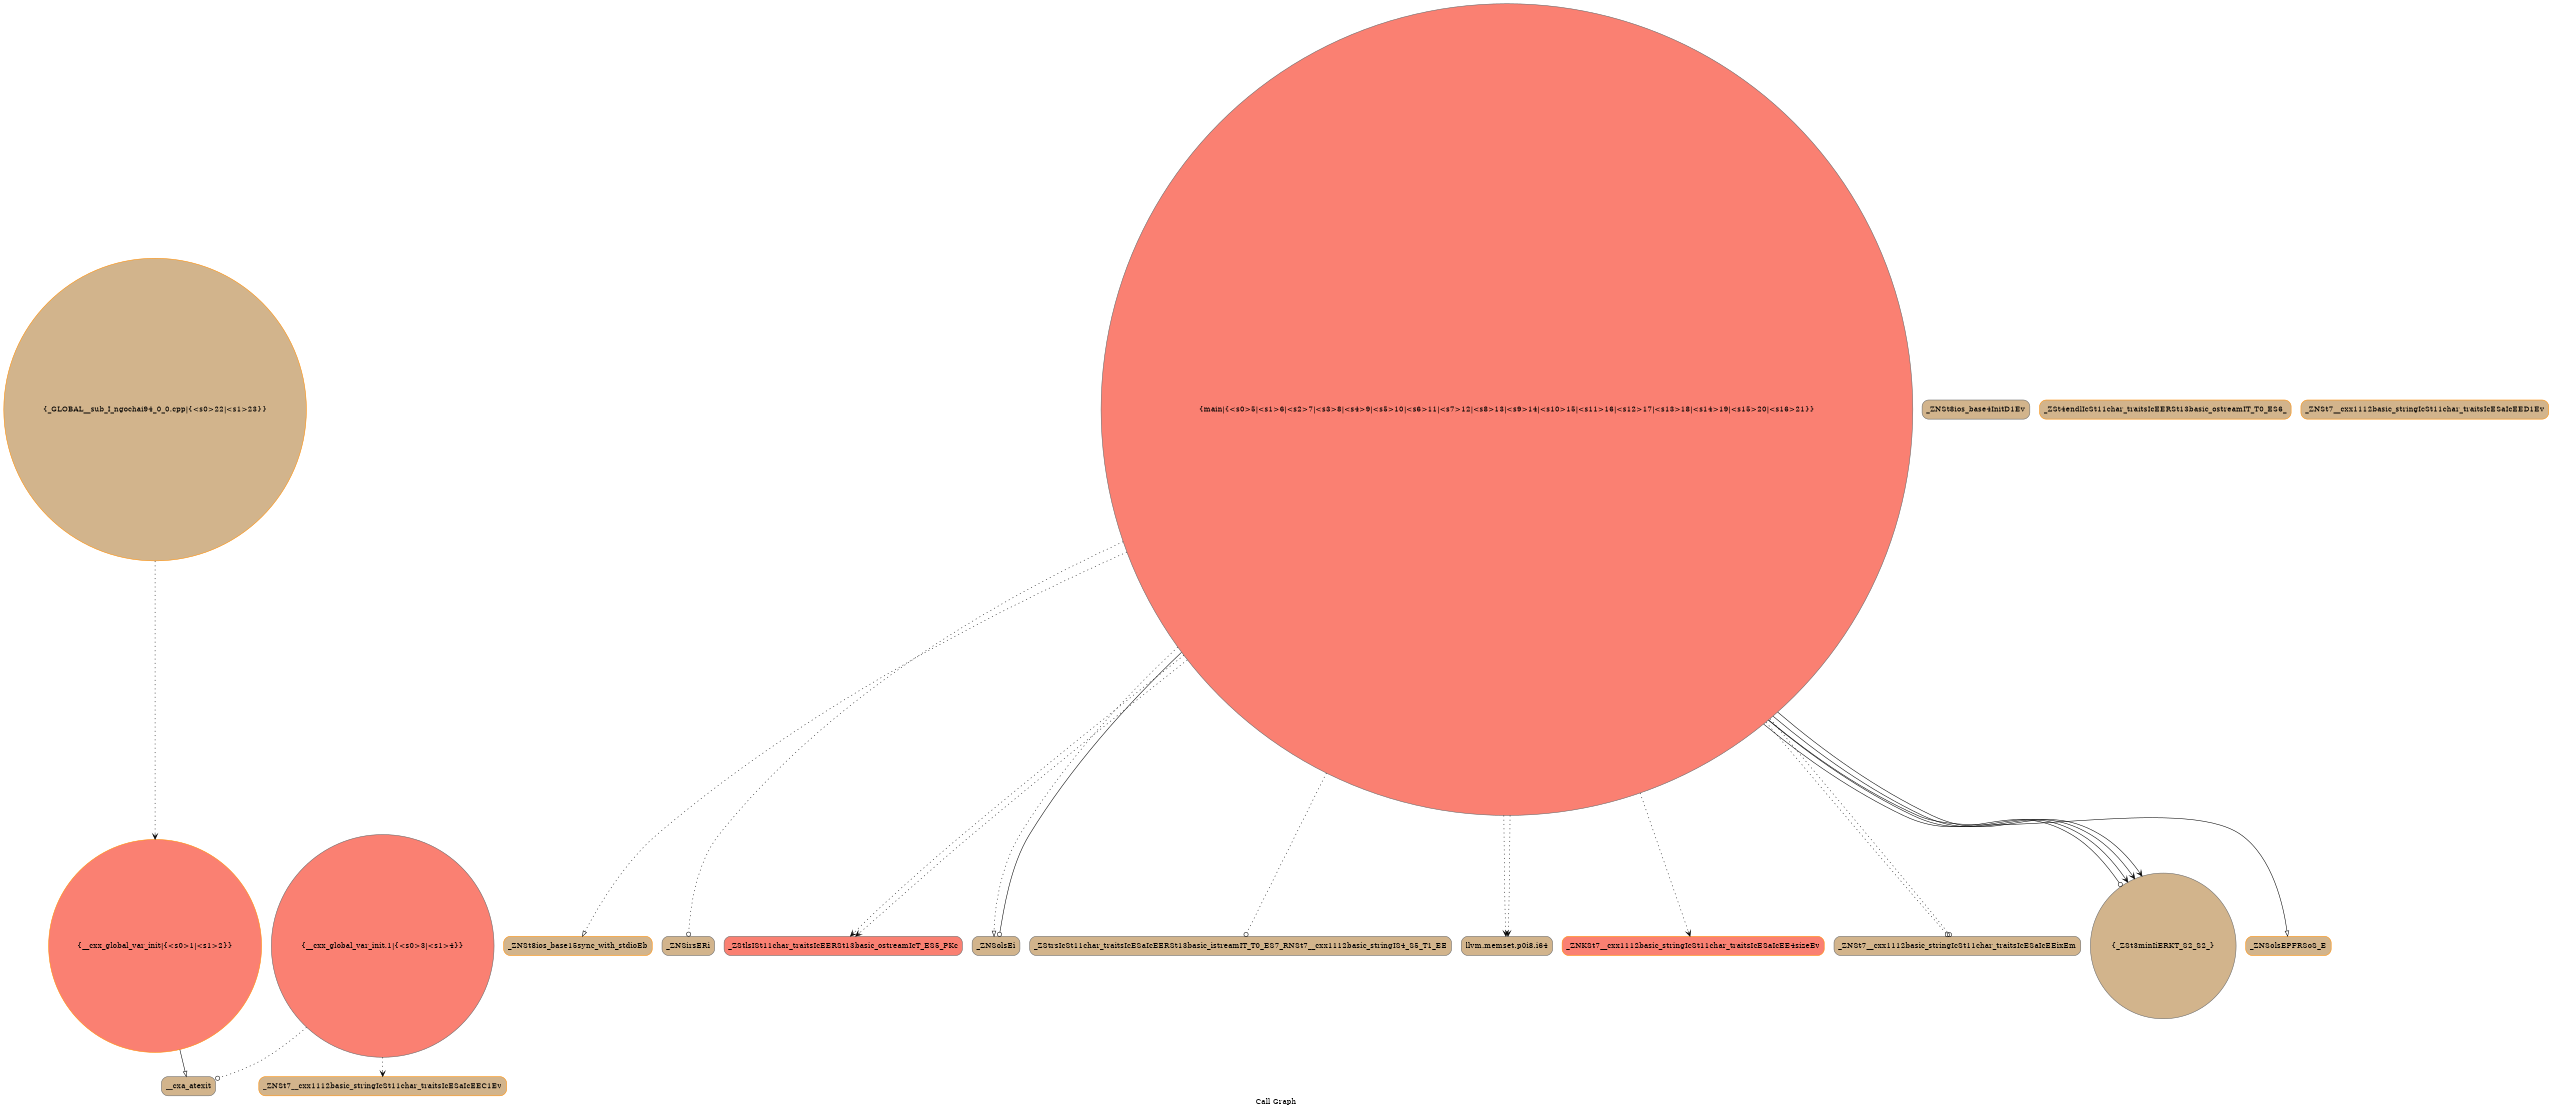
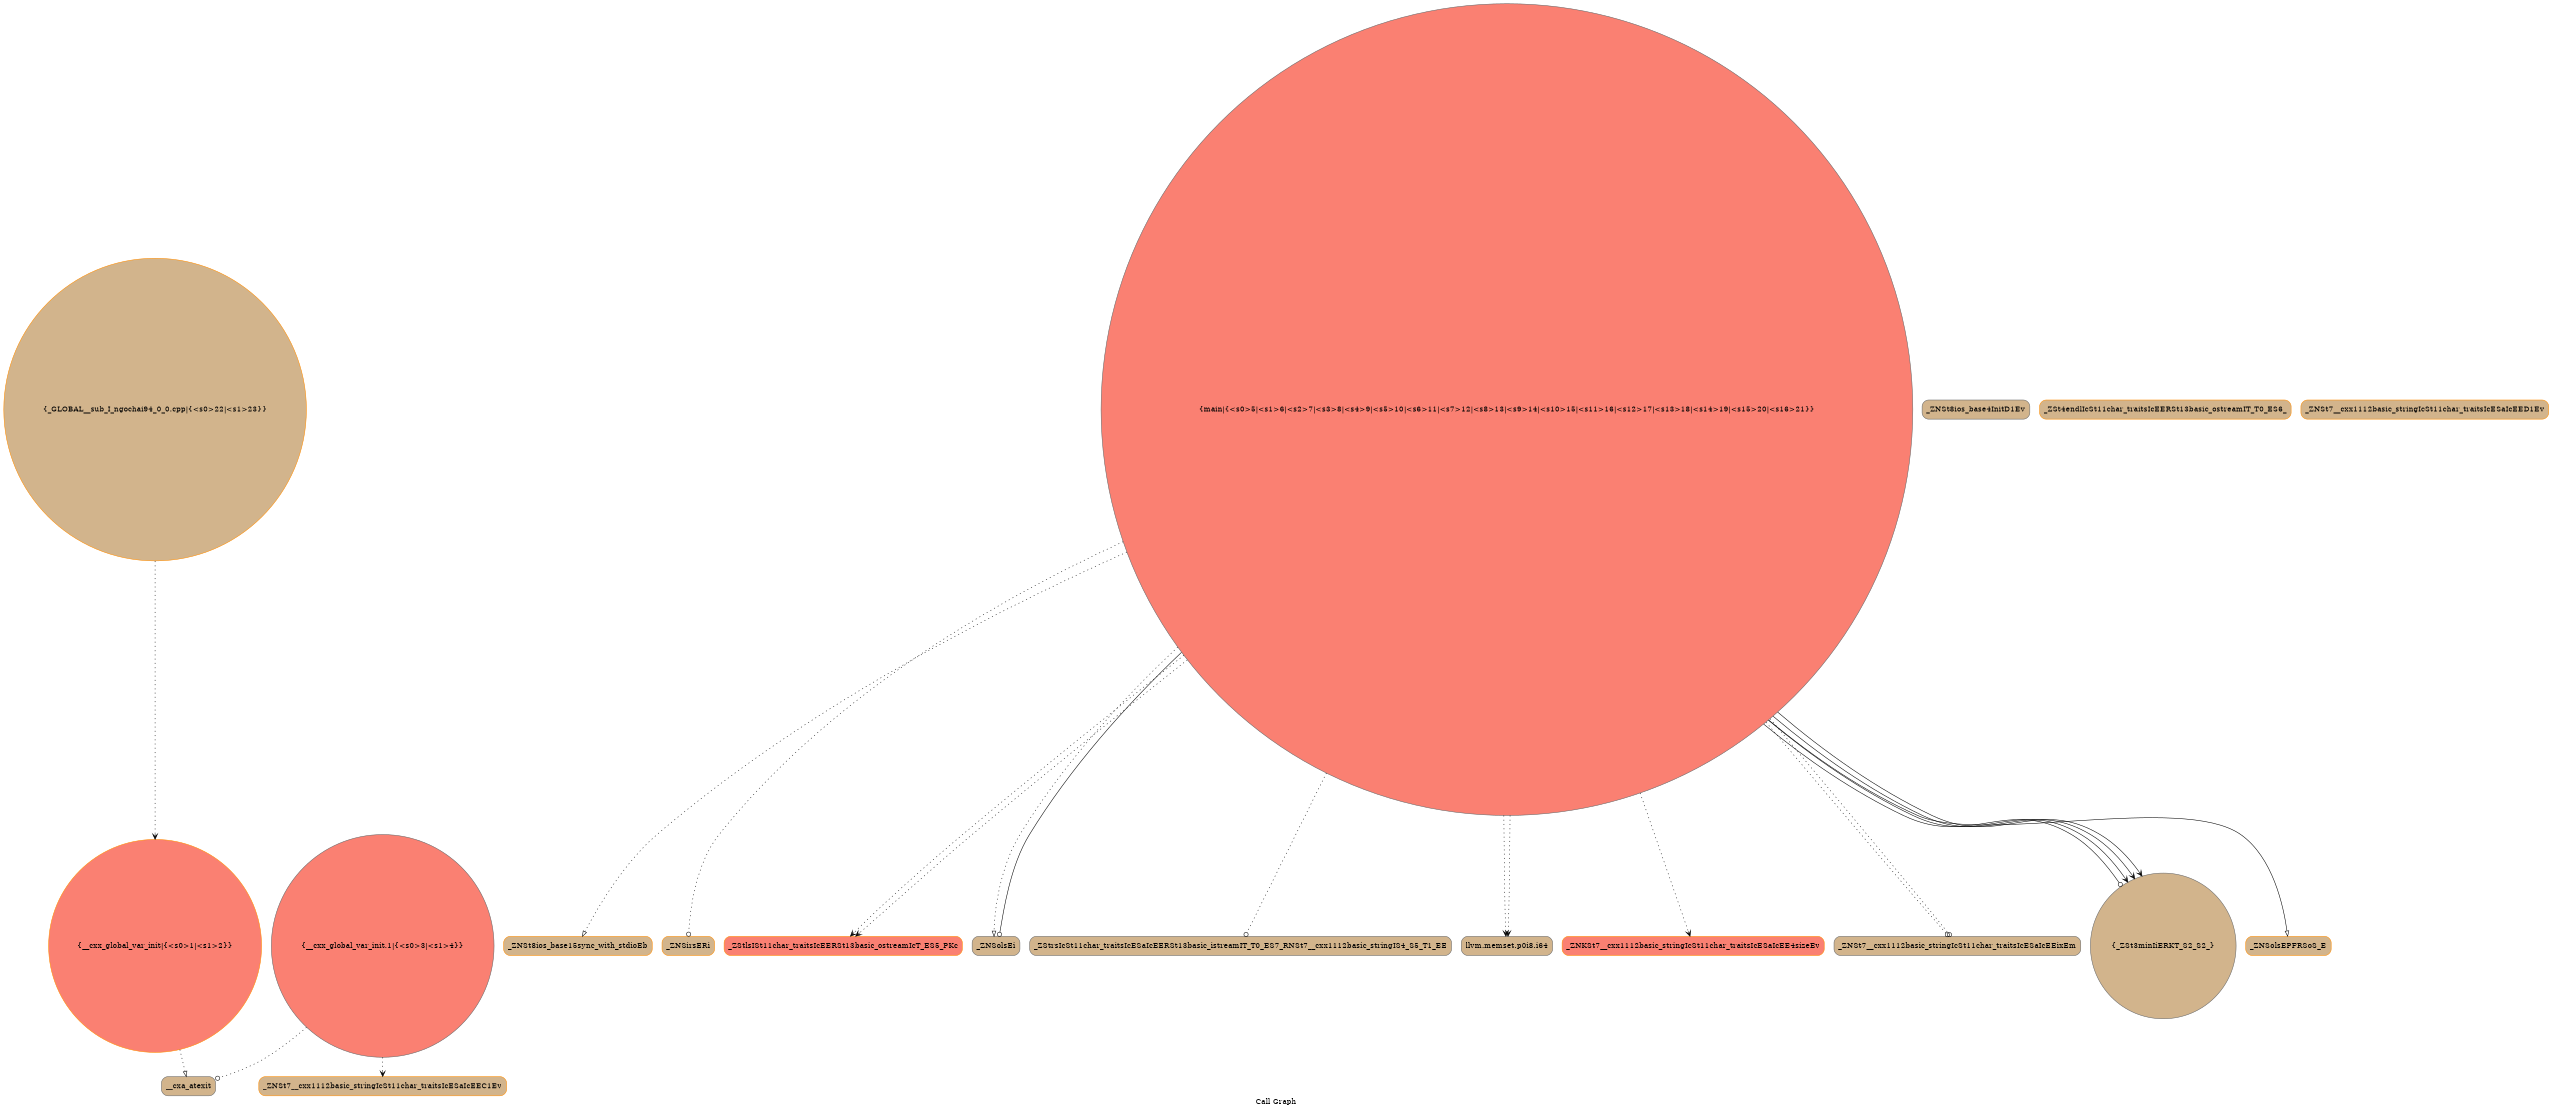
node "_ZNSirsERi": color gray40 -> darkorange
node "_ZStlsISt11char_traitsIcEERSt13basic_ostreamIcT_ES5_PKc": color gray40 -> darkorange
edge "{__cxx_global_var_init|{<s0>1|<s1>2}}" -> "__cxa_atexit": style solid -> dotted
